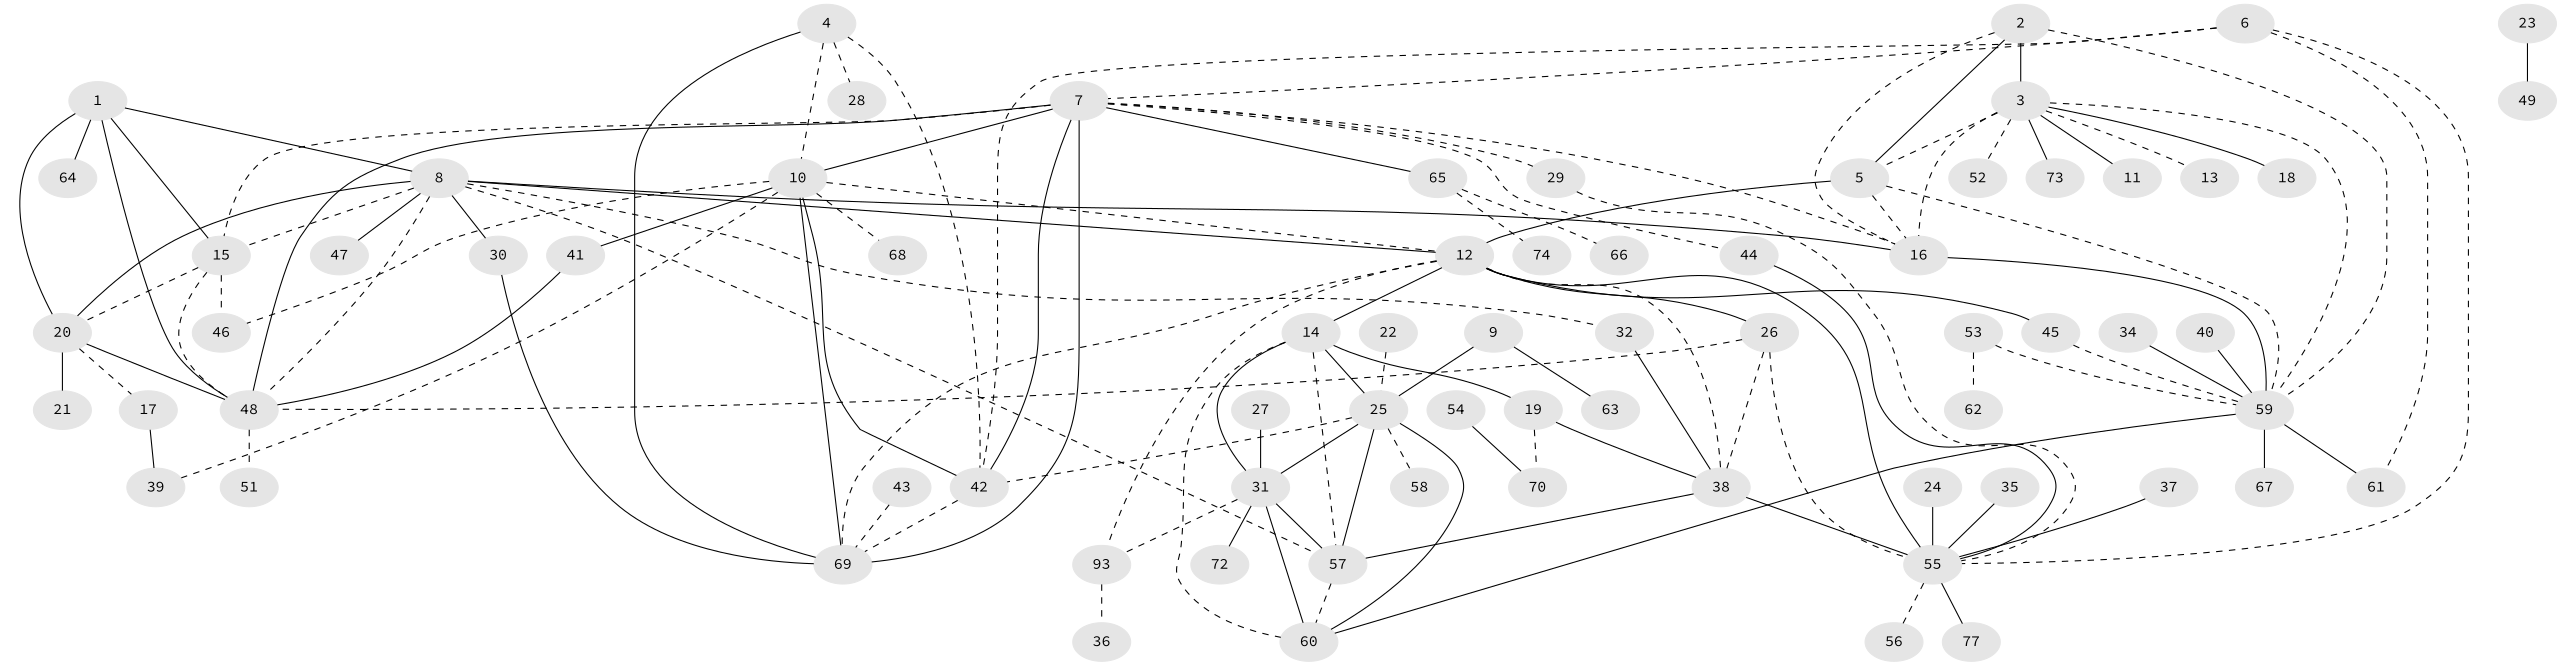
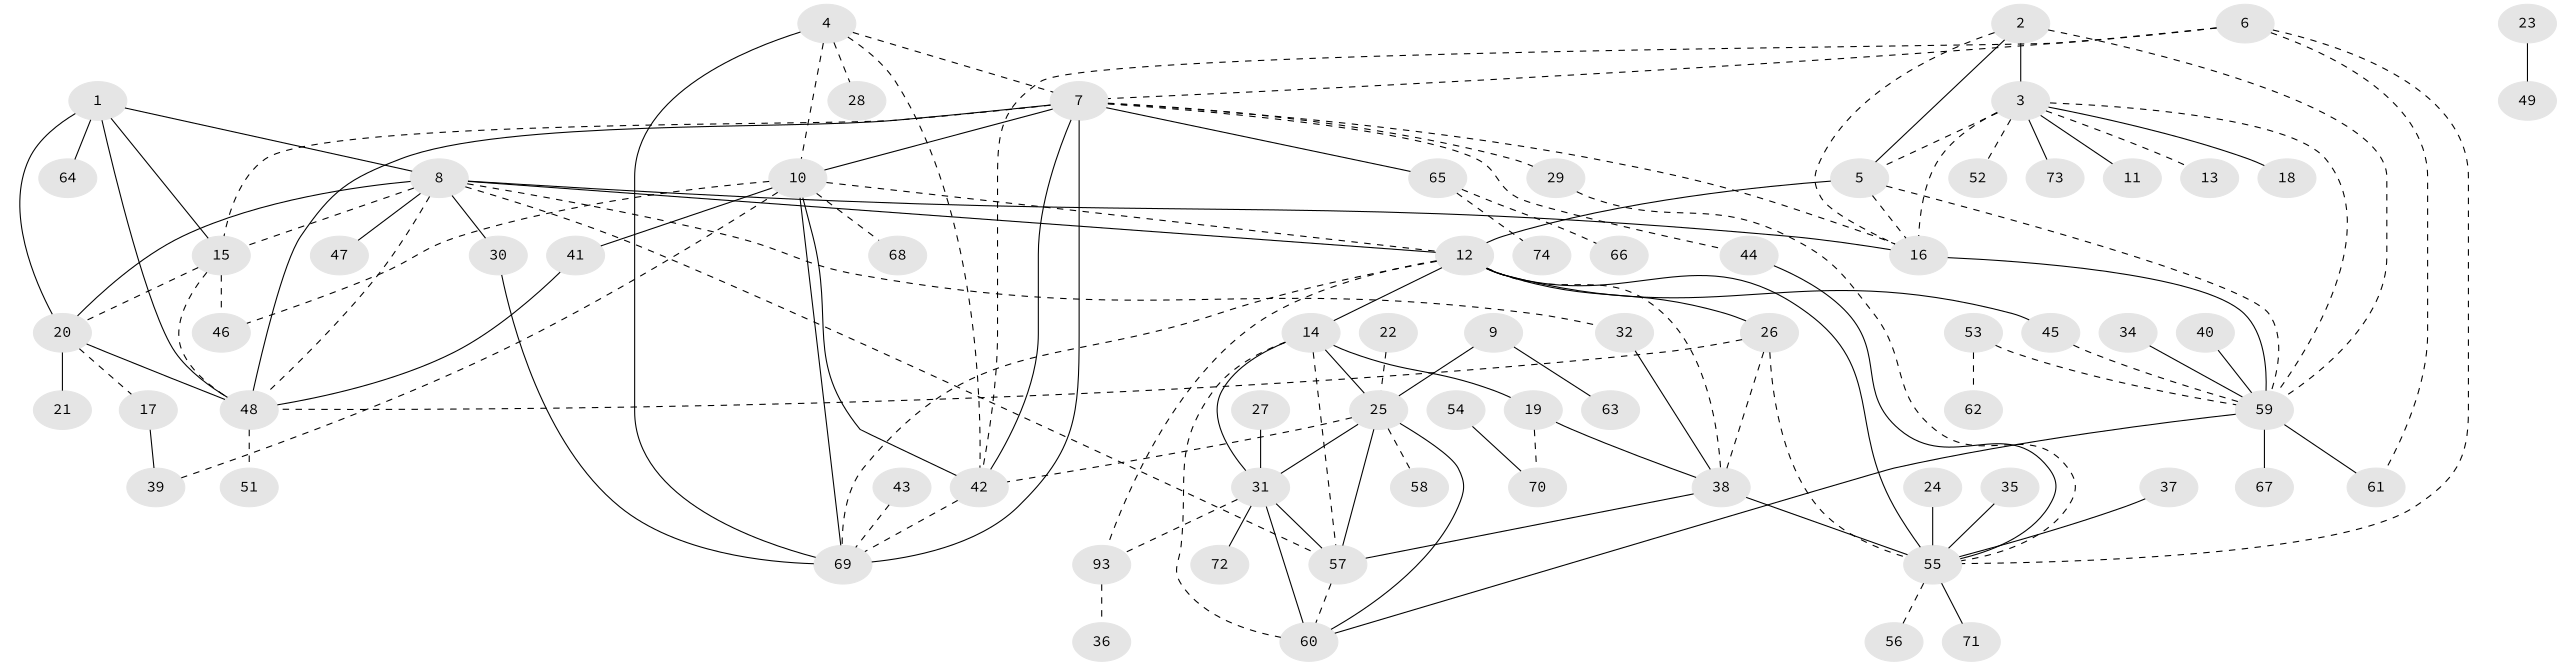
edge "4" -- "7": added
node "77": label "77" -> "71"
